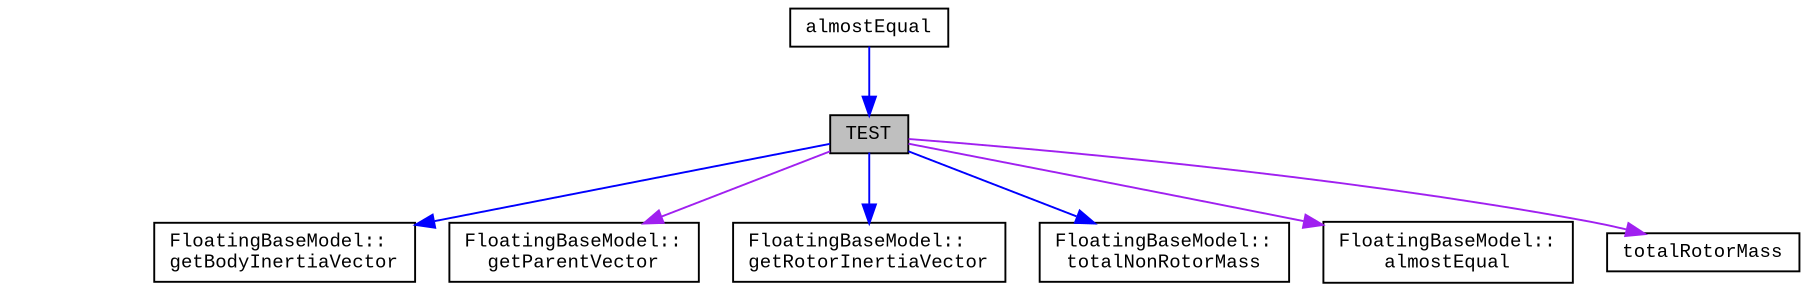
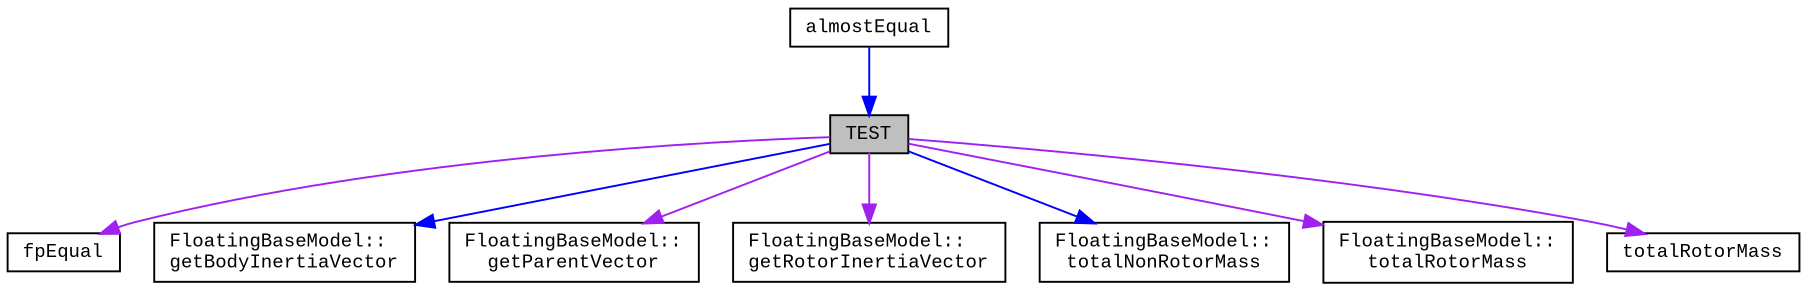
edge "TEST" -> "FloatingBaseModel:: getRotorInertiaVector": color blue -> purple
node "fpEqual": added
node "FloatingBaseModel:: almostEqual": label "FloatingBaseModel:: almostEqual" -> "FloatingBaseModel:: totalRotorMass"
